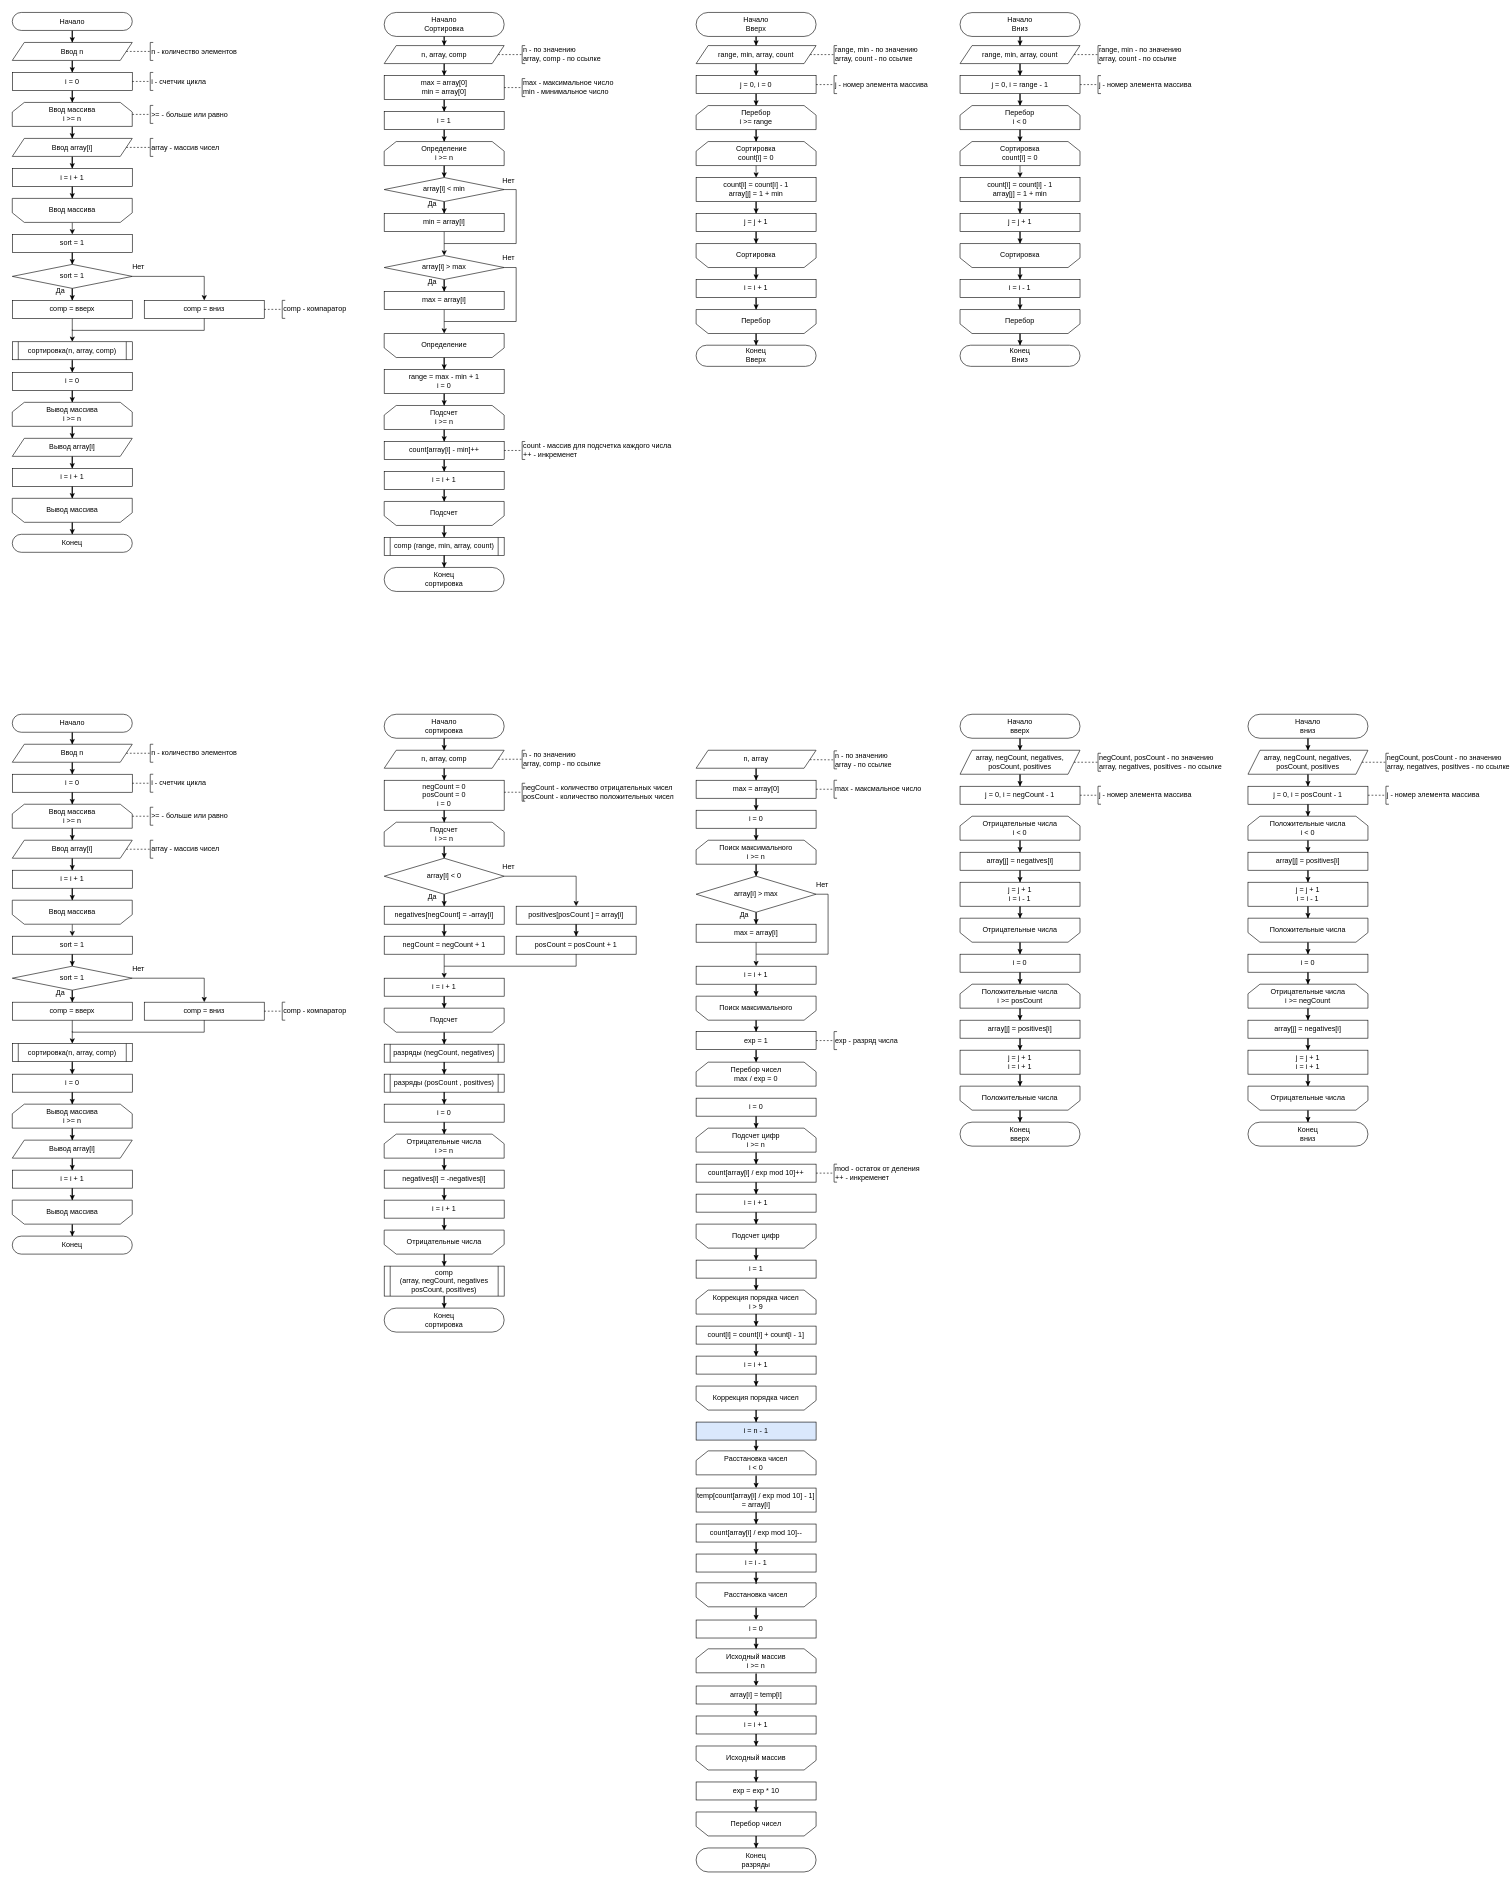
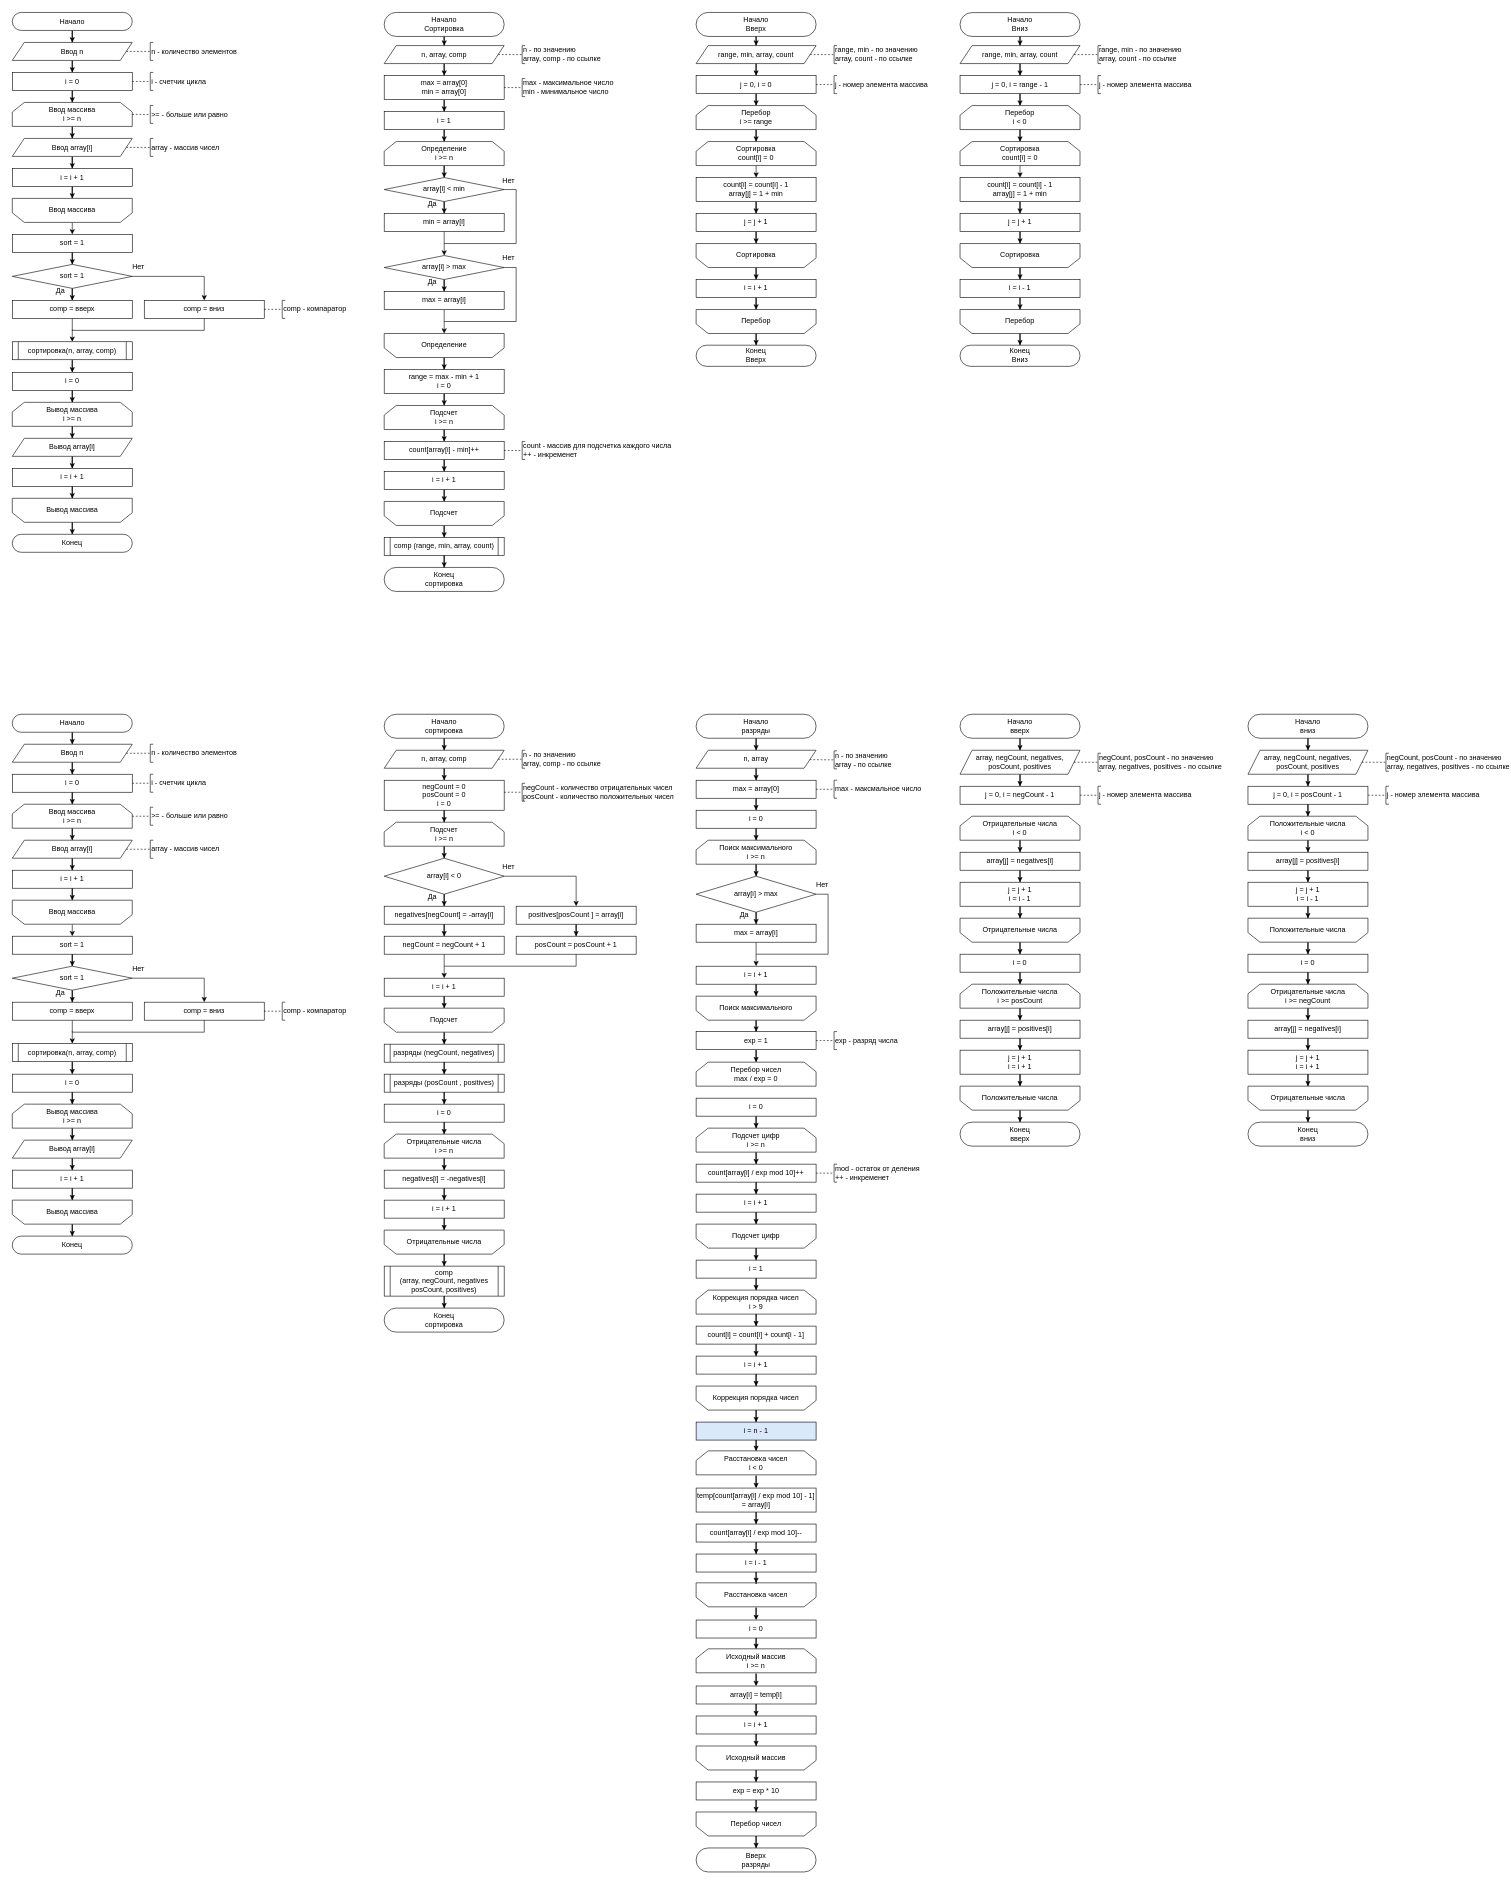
node "Начало разряды": added
edge "Начало разряды" -> "n, array": added
node "Конец разряды": label "Конец разряды" -> "Вверх разряды"
